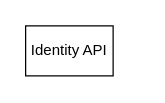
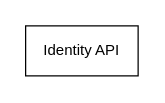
node "Identity API": size 88x50 -> 113x50
